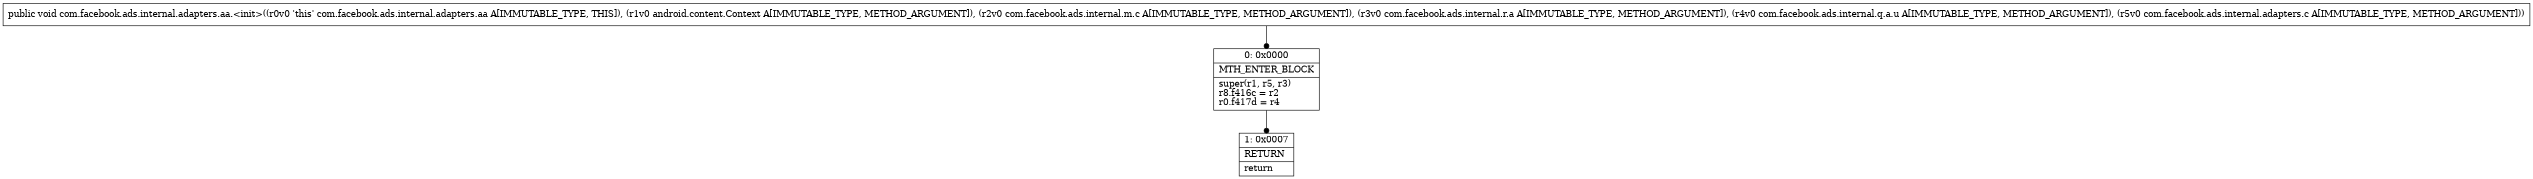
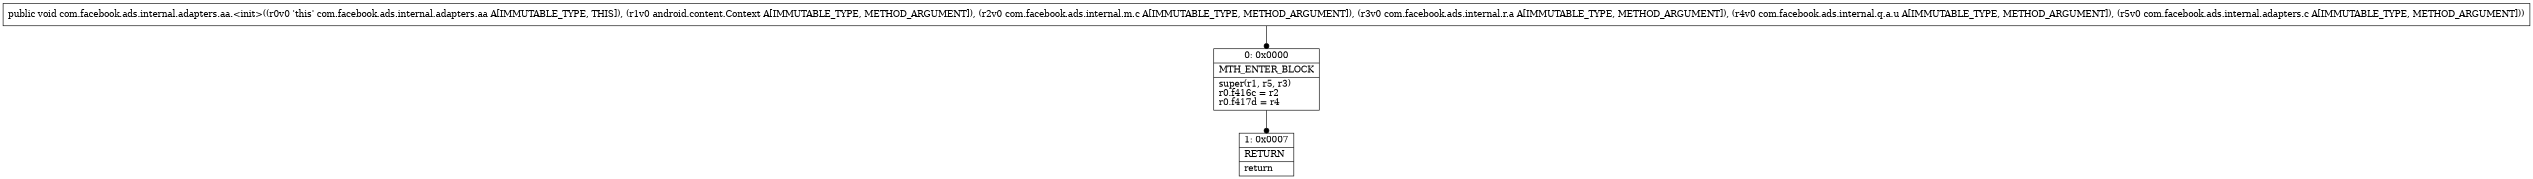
node "0: 0x0000": text "r8.f416c = r2" -> "r0.f416c = r2"
